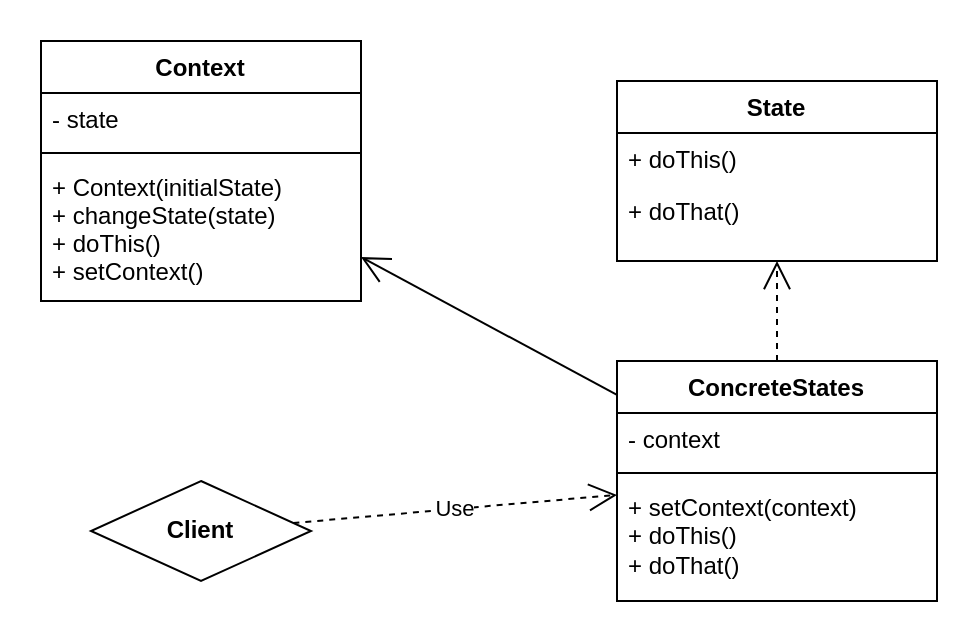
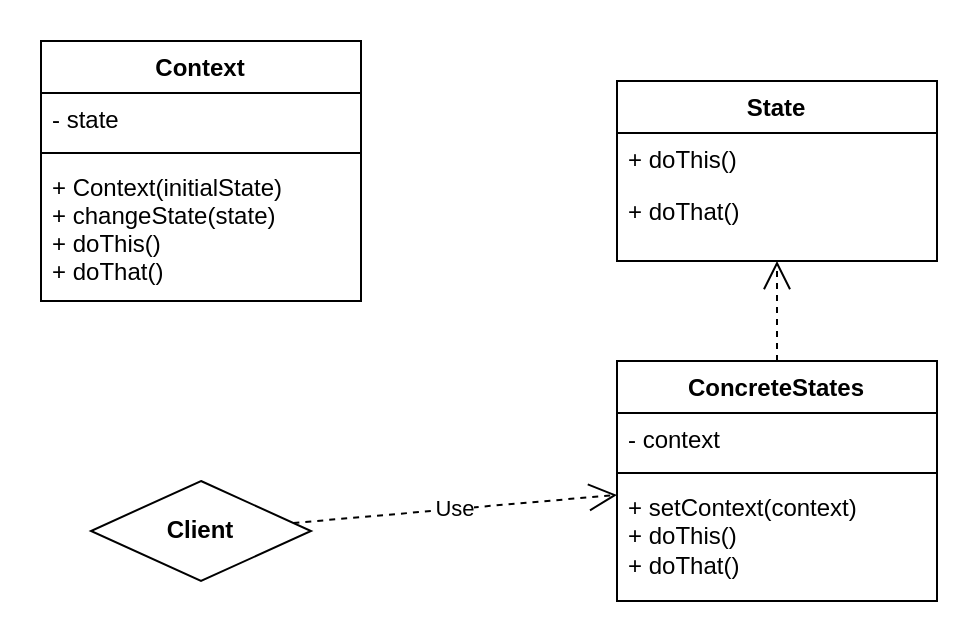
node "+ Context(initialState) + changeState(state) + doThis() + setContext()": label "+ Context(initialState) + changeState(state) + doThis() + setContext()" -> "+ Context(initialState) + changeState(state) + doThis() + doThat()"
edge "ConcreteStates" -> "Context": removed
